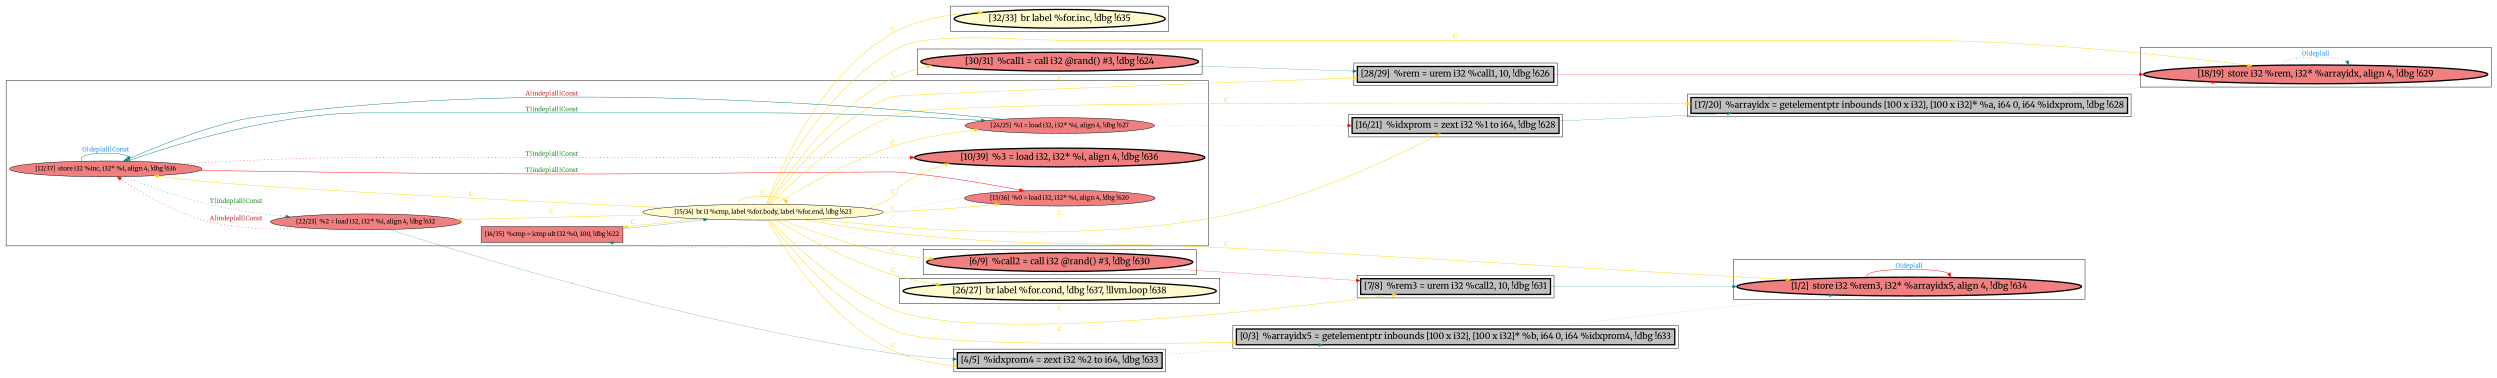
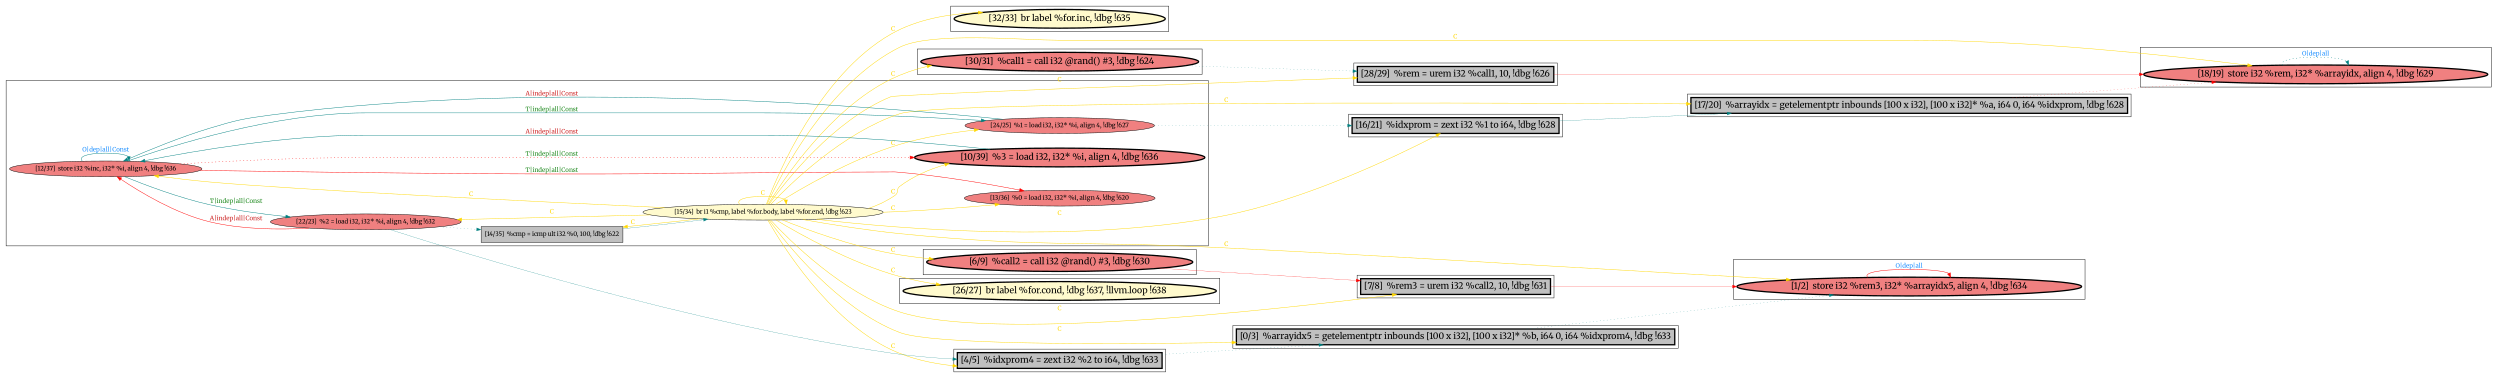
edge "[30/31]  %call1 = call i32 @rand() #3, !dbg !624" -> "[28/29]  %rem = urem i32 %call1, 10, !dbg !626": style bold -> dotted
edge "[24/25]  %1 = load i32, i32* %i, align 4, !dbg !627" -> "[16/21]  %idxprom = zext i32 %1 to i64, !dbg !628": color red -> teal
edge "[10/39]  %3 = load i32, i32* %i, align 4, !dbg !636" -> "[12/37]  store i32 %inc, i32* %i, align 4, !dbg !636": added, label "A|indep|all|Const"
edge "[12/37]  store i32 %inc, i32* %i, align 4, !dbg !636" -> "[22/23]  %2 = load i32, i32* %i, align 4, !dbg !632": style dotted -> bold
edge "[22/23]  %2 = load i32, i32* %i, align 4, !dbg !632" -> "[12/37]  store i32 %inc, i32* %i, align 4, !dbg !636": style dotted -> bold
node "[14/35]  %cmp = icmp ult i32 %0, 100, !dbg !622": fillcolor lightcoral -> grey
edge "[13/36]  %0 = load i32, i32* %i, align 4, !dbg !620" -> "[14/35]  %cmp = icmp ult i32 %0, 100, !dbg !622": now "[22/23]  %2 = load i32, i32* %i, align 4, !dbg !632" -> "[14/35]  %cmp = icmp ult i32 %0, 100, !dbg !622"
edge "[7/8]  %rem3 = urem i32 %call2, 10, !dbg !631" -> "[1/2]  store i32 %rem3, i32* %arrayidx5, align 4, !dbg !634": color teal -> red
